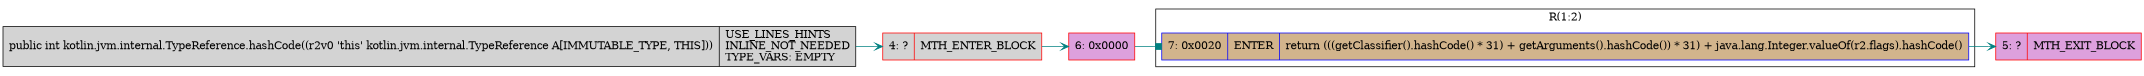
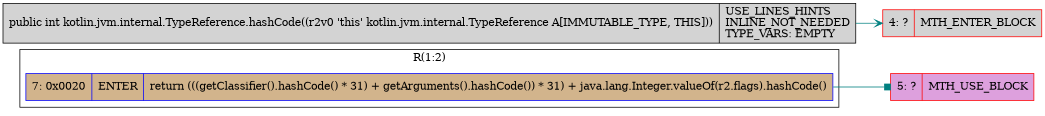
node "6: 0x0000": removed
edge "7: 0x0020" -> "5: ?": arrowhead vee -> box
node "5: ?": text "MTH_EXIT_BLOCK" -> "MTH_USE_BLOCK"
